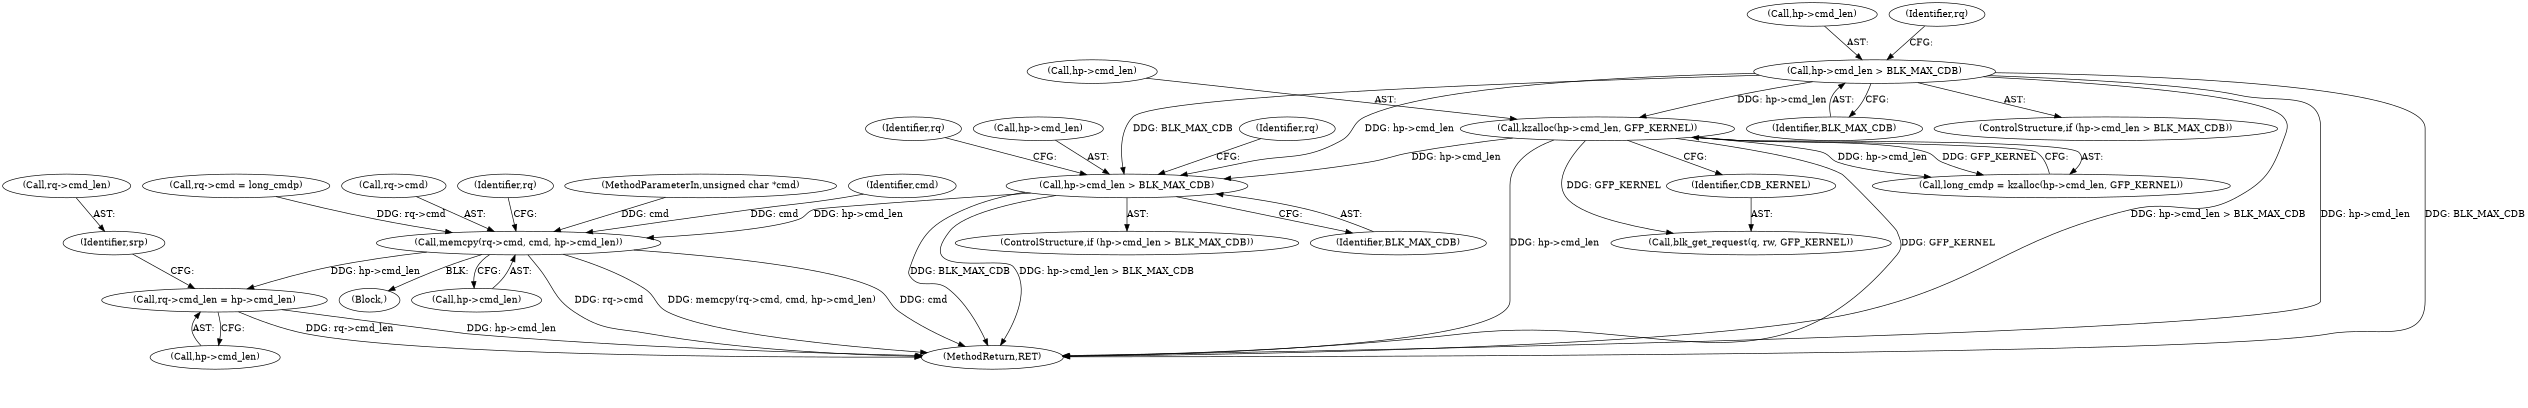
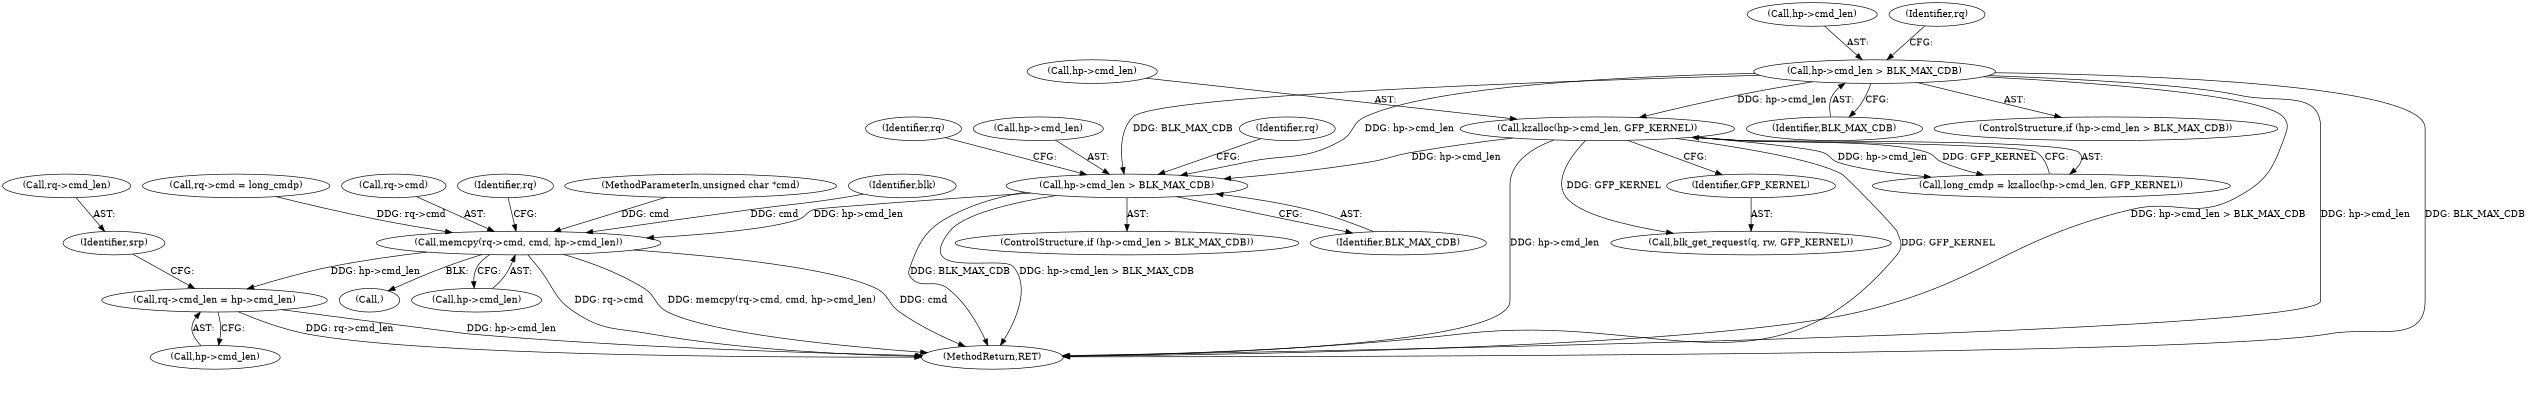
node "(Identifier,cmd)": label "(Identifier,cmd)" -> "(Identifier,blk)"
node "(Identifier,CDB_KERNEL)": label "(Identifier,CDB_KERNEL)" -> "(Identifier,GFP_KERNEL)"
node "(Block,)": label "(Block,)" -> "(Call,)"
